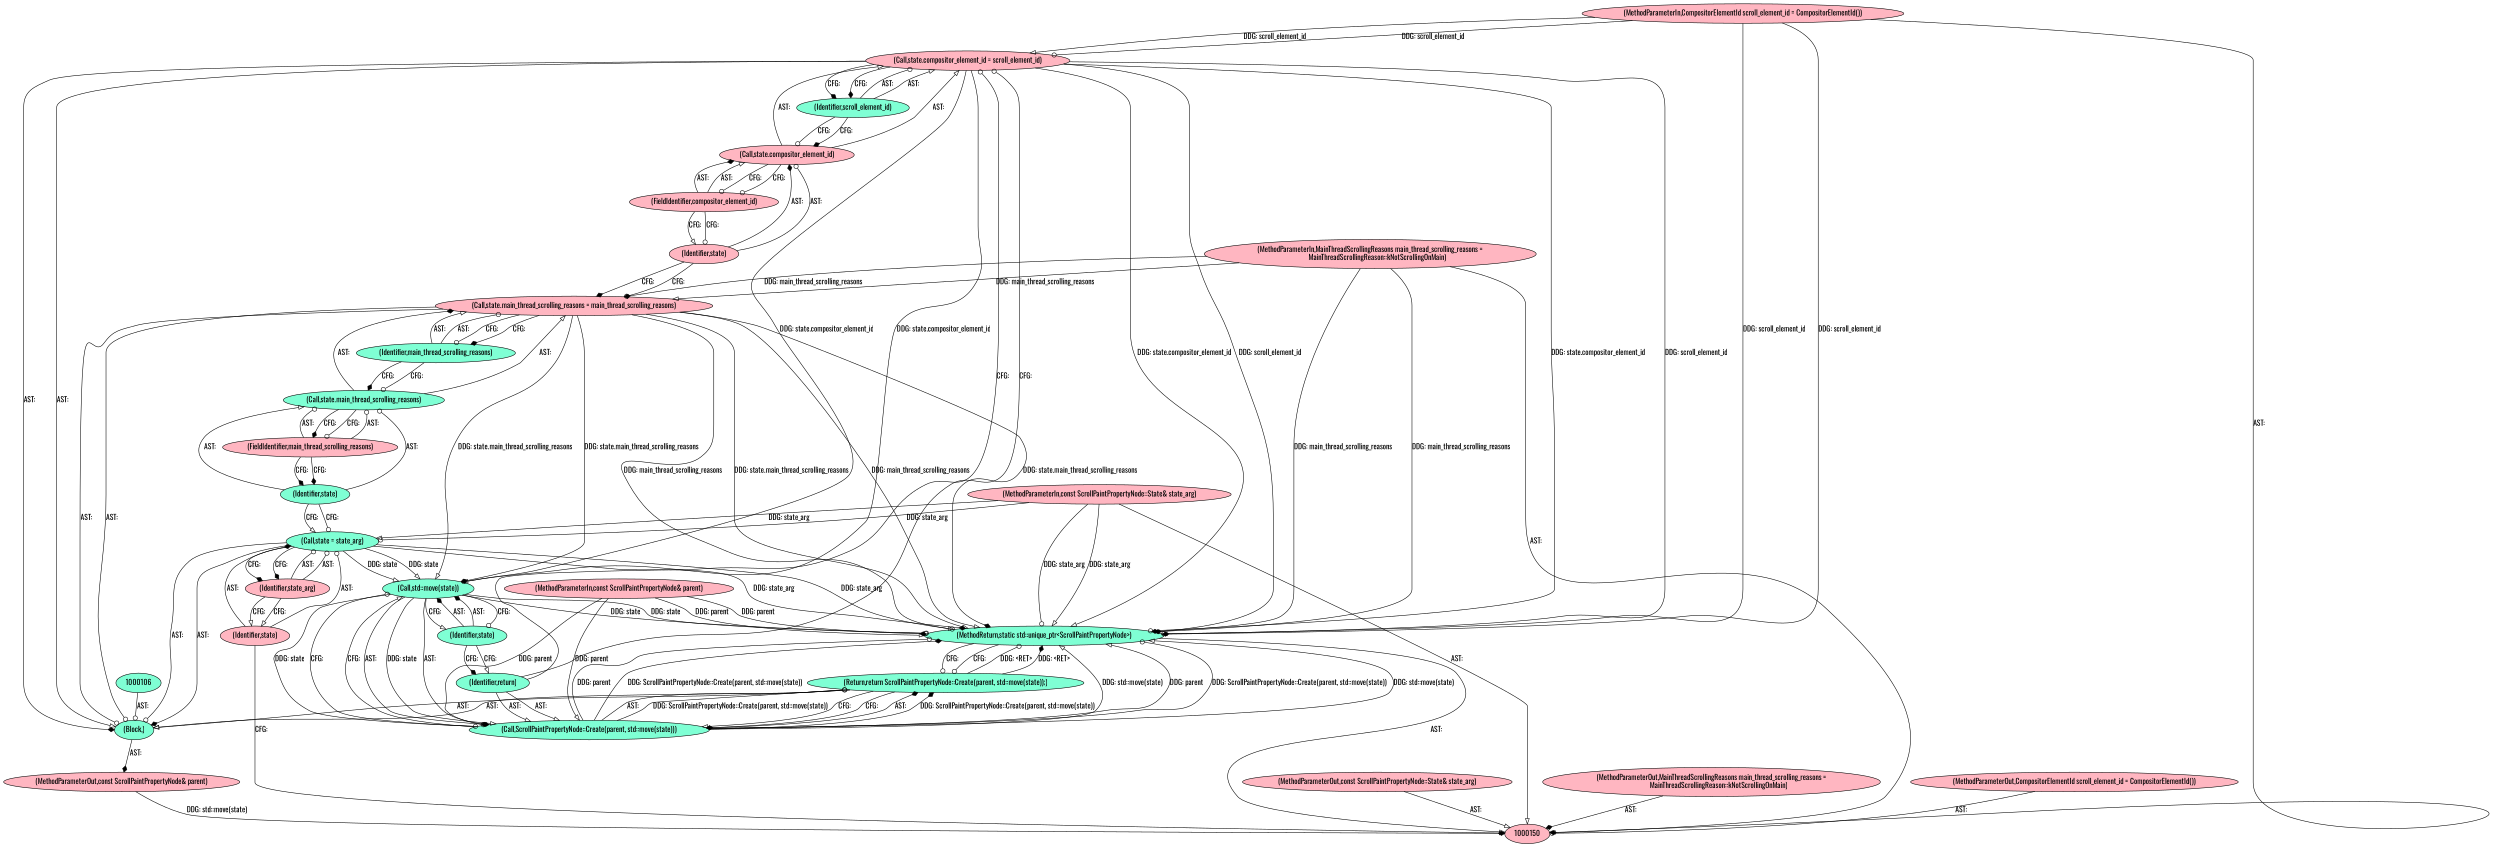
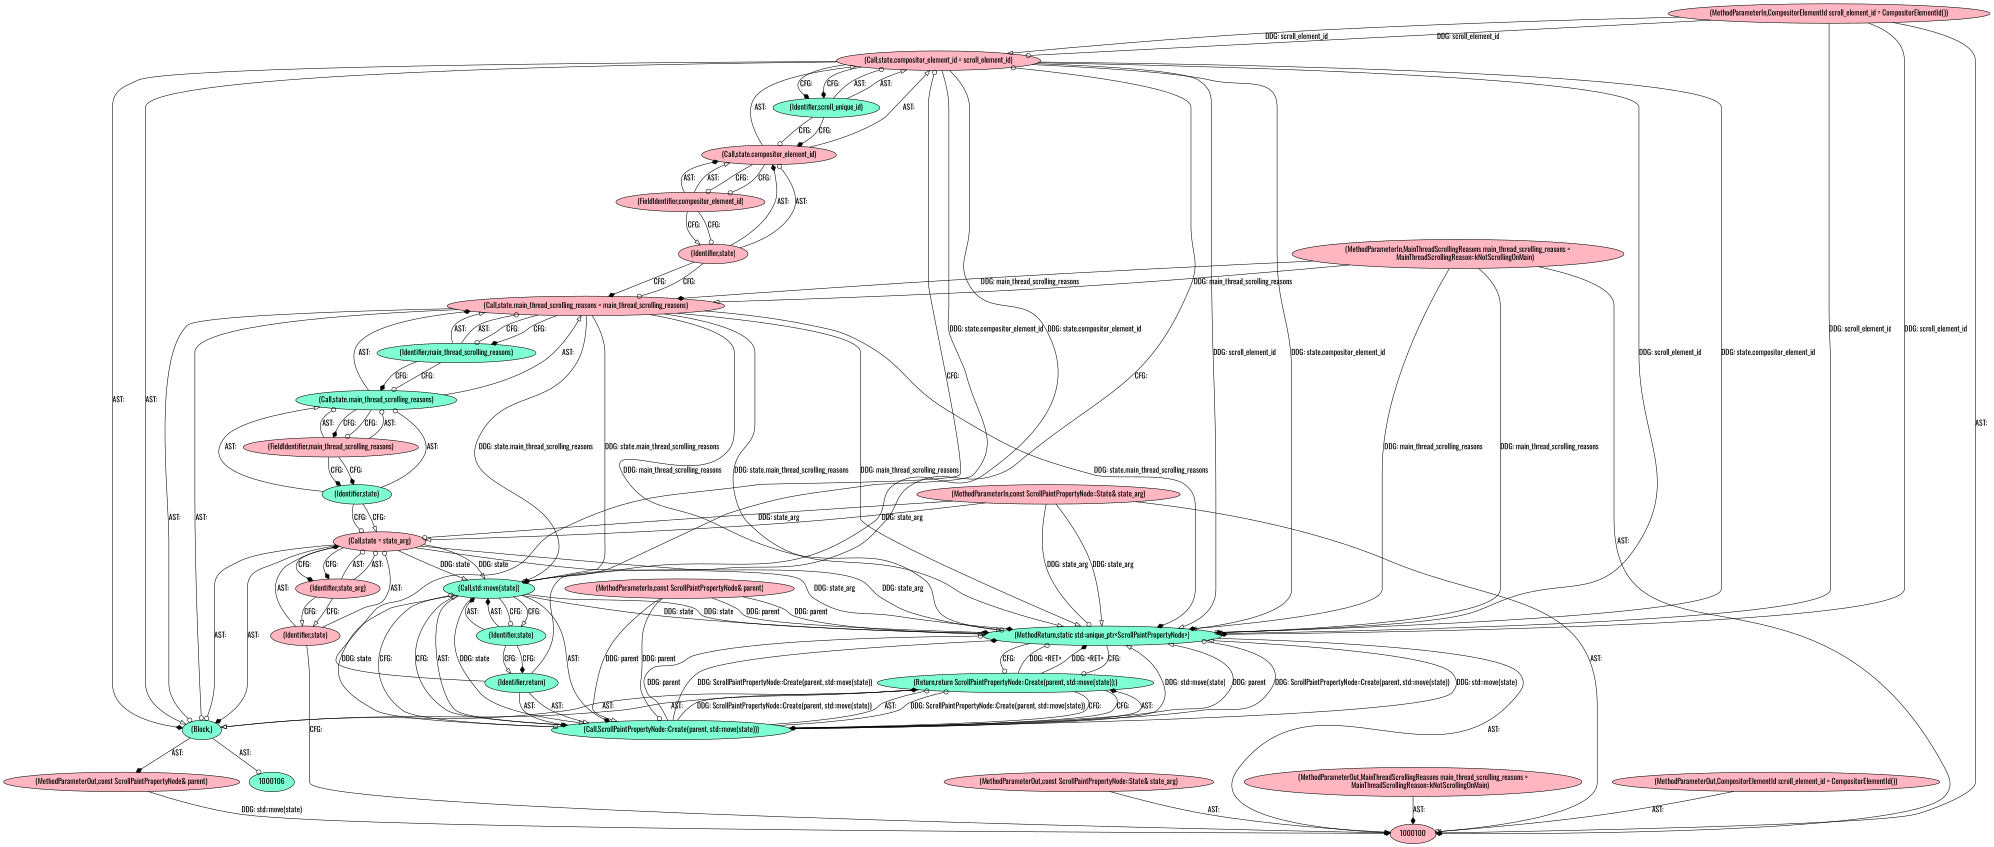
node "(Identifier,scroll_element_id)": label "(Identifier,scroll_element_id)" -> "(Identifier,scroll_unique_id)"
node "(Call,state = state_arg)": fillcolor aquamarine -> lightpink
edge "1000106" -> "(Block,)": reversed
node "1000150": label "1000150" -> "1000100"
